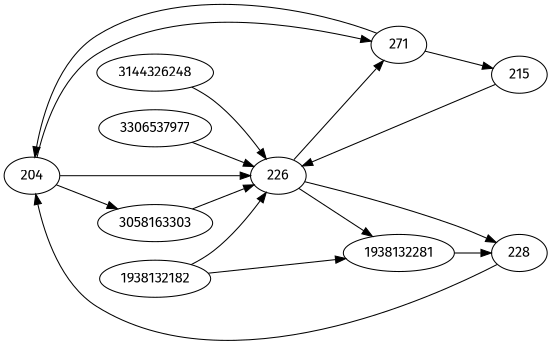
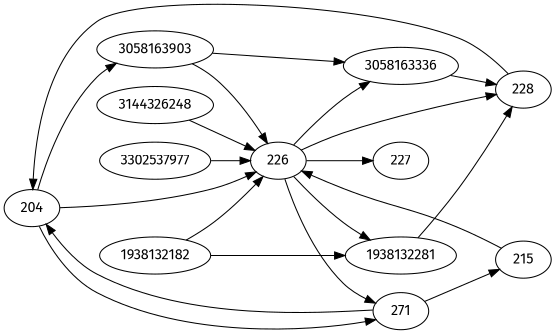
node "3058163336": added
node "3306537977": label "3306537977" -> "3302537977"
node "227": added
node "3058163303": label "3058163303" -> "3058163903"
